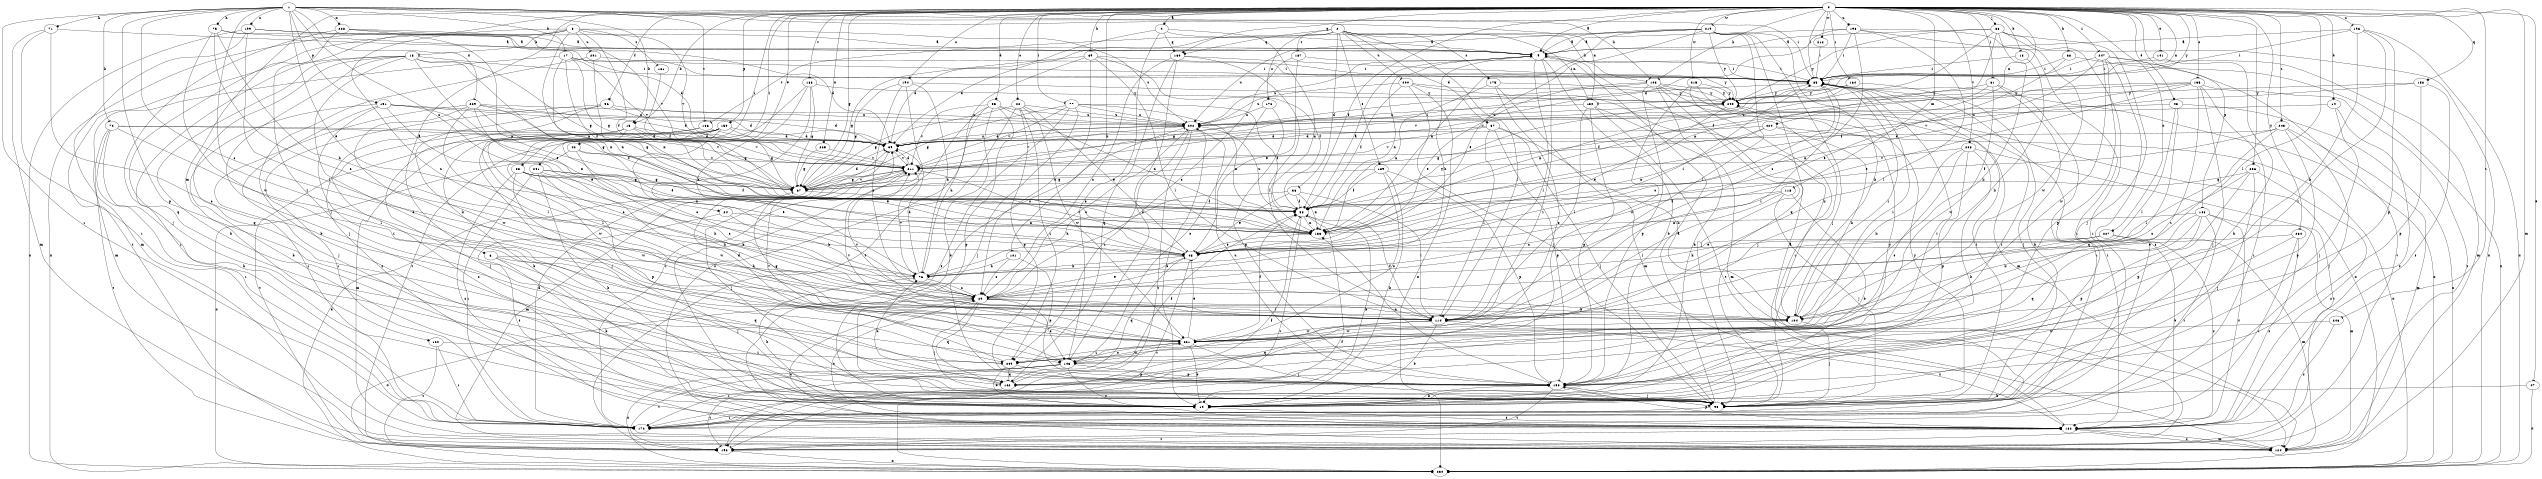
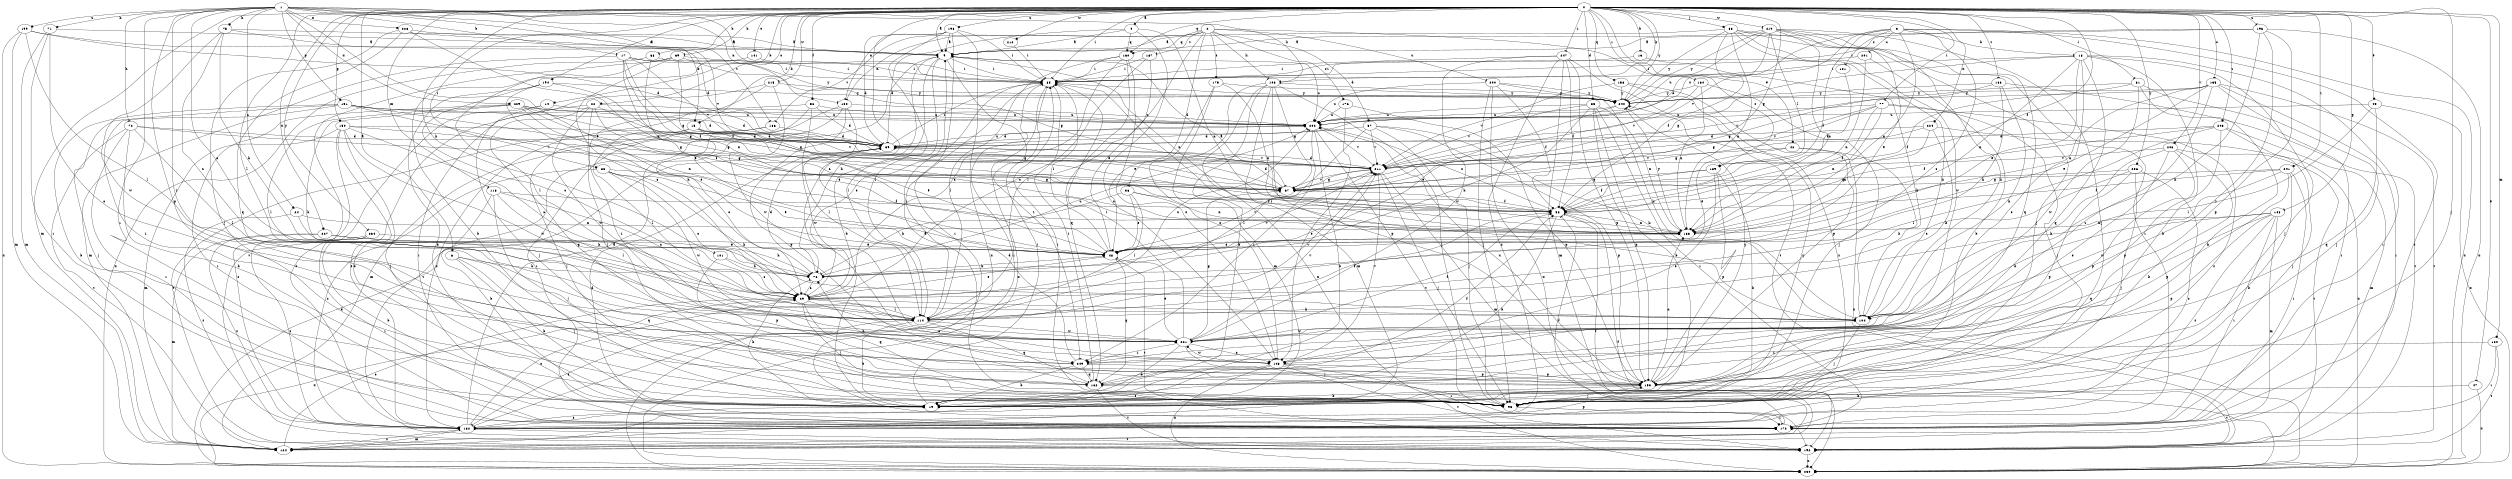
edge "1" -> "229": arrowhead tee -> dot
node "225": removed
edge "219" -> "114": now "219" -> "189"
node "246": removed
